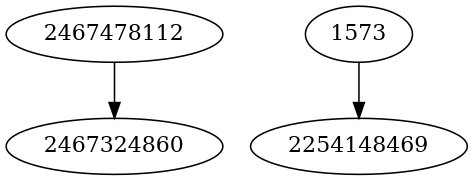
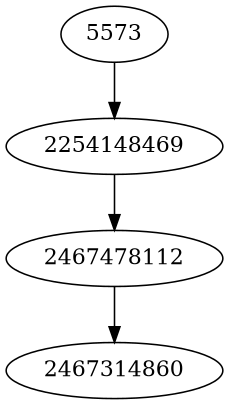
node "1573": label "1573" -> "5573"
node "2467324860": label "2467324860" -> "2467314860"
edge "2254148469" -> "2467478112": added
